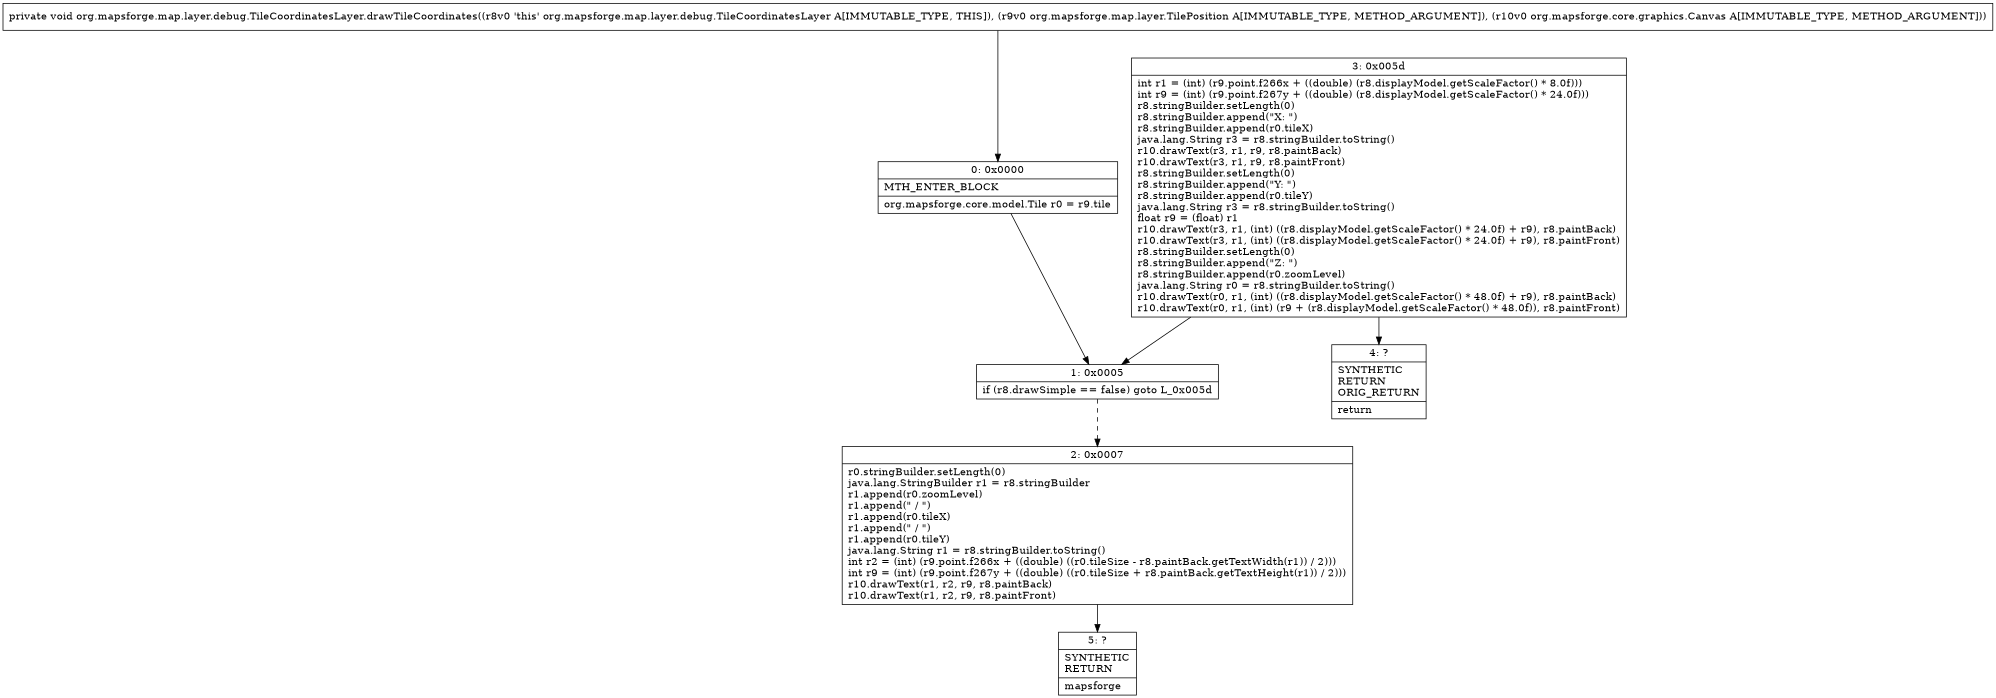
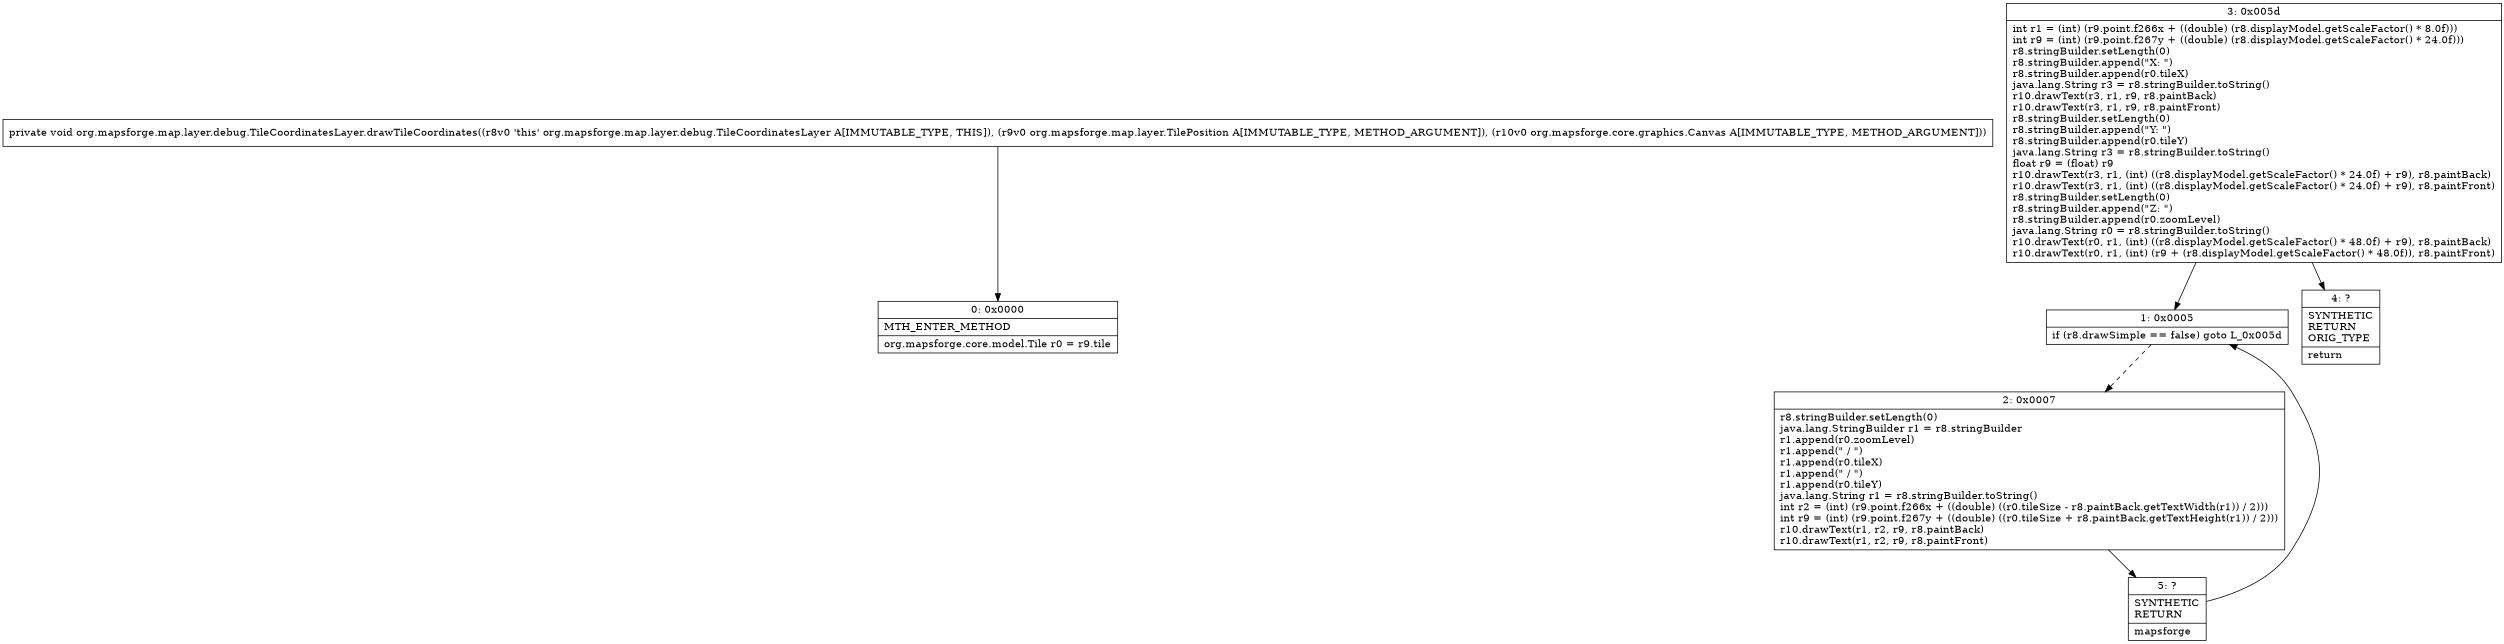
node "0: 0x0000": text "MTH_ENTER_BLOCK" -> "MTH_ENTER_METHOD"
node "3: 0x005d": text "float r9 = (float) r1" -> "float r9 = (float) r9"
edge "0: 0x0000" -> "1: 0x0005": now "5: ?" -> "1: 0x0005"
node "4: ?": text "ORIG_RETURN" -> "ORIG_TYPE"
node "2: 0x0007": text "r0.stringBuilder.setLength(0)" -> "r8.stringBuilder.setLength(0)"
